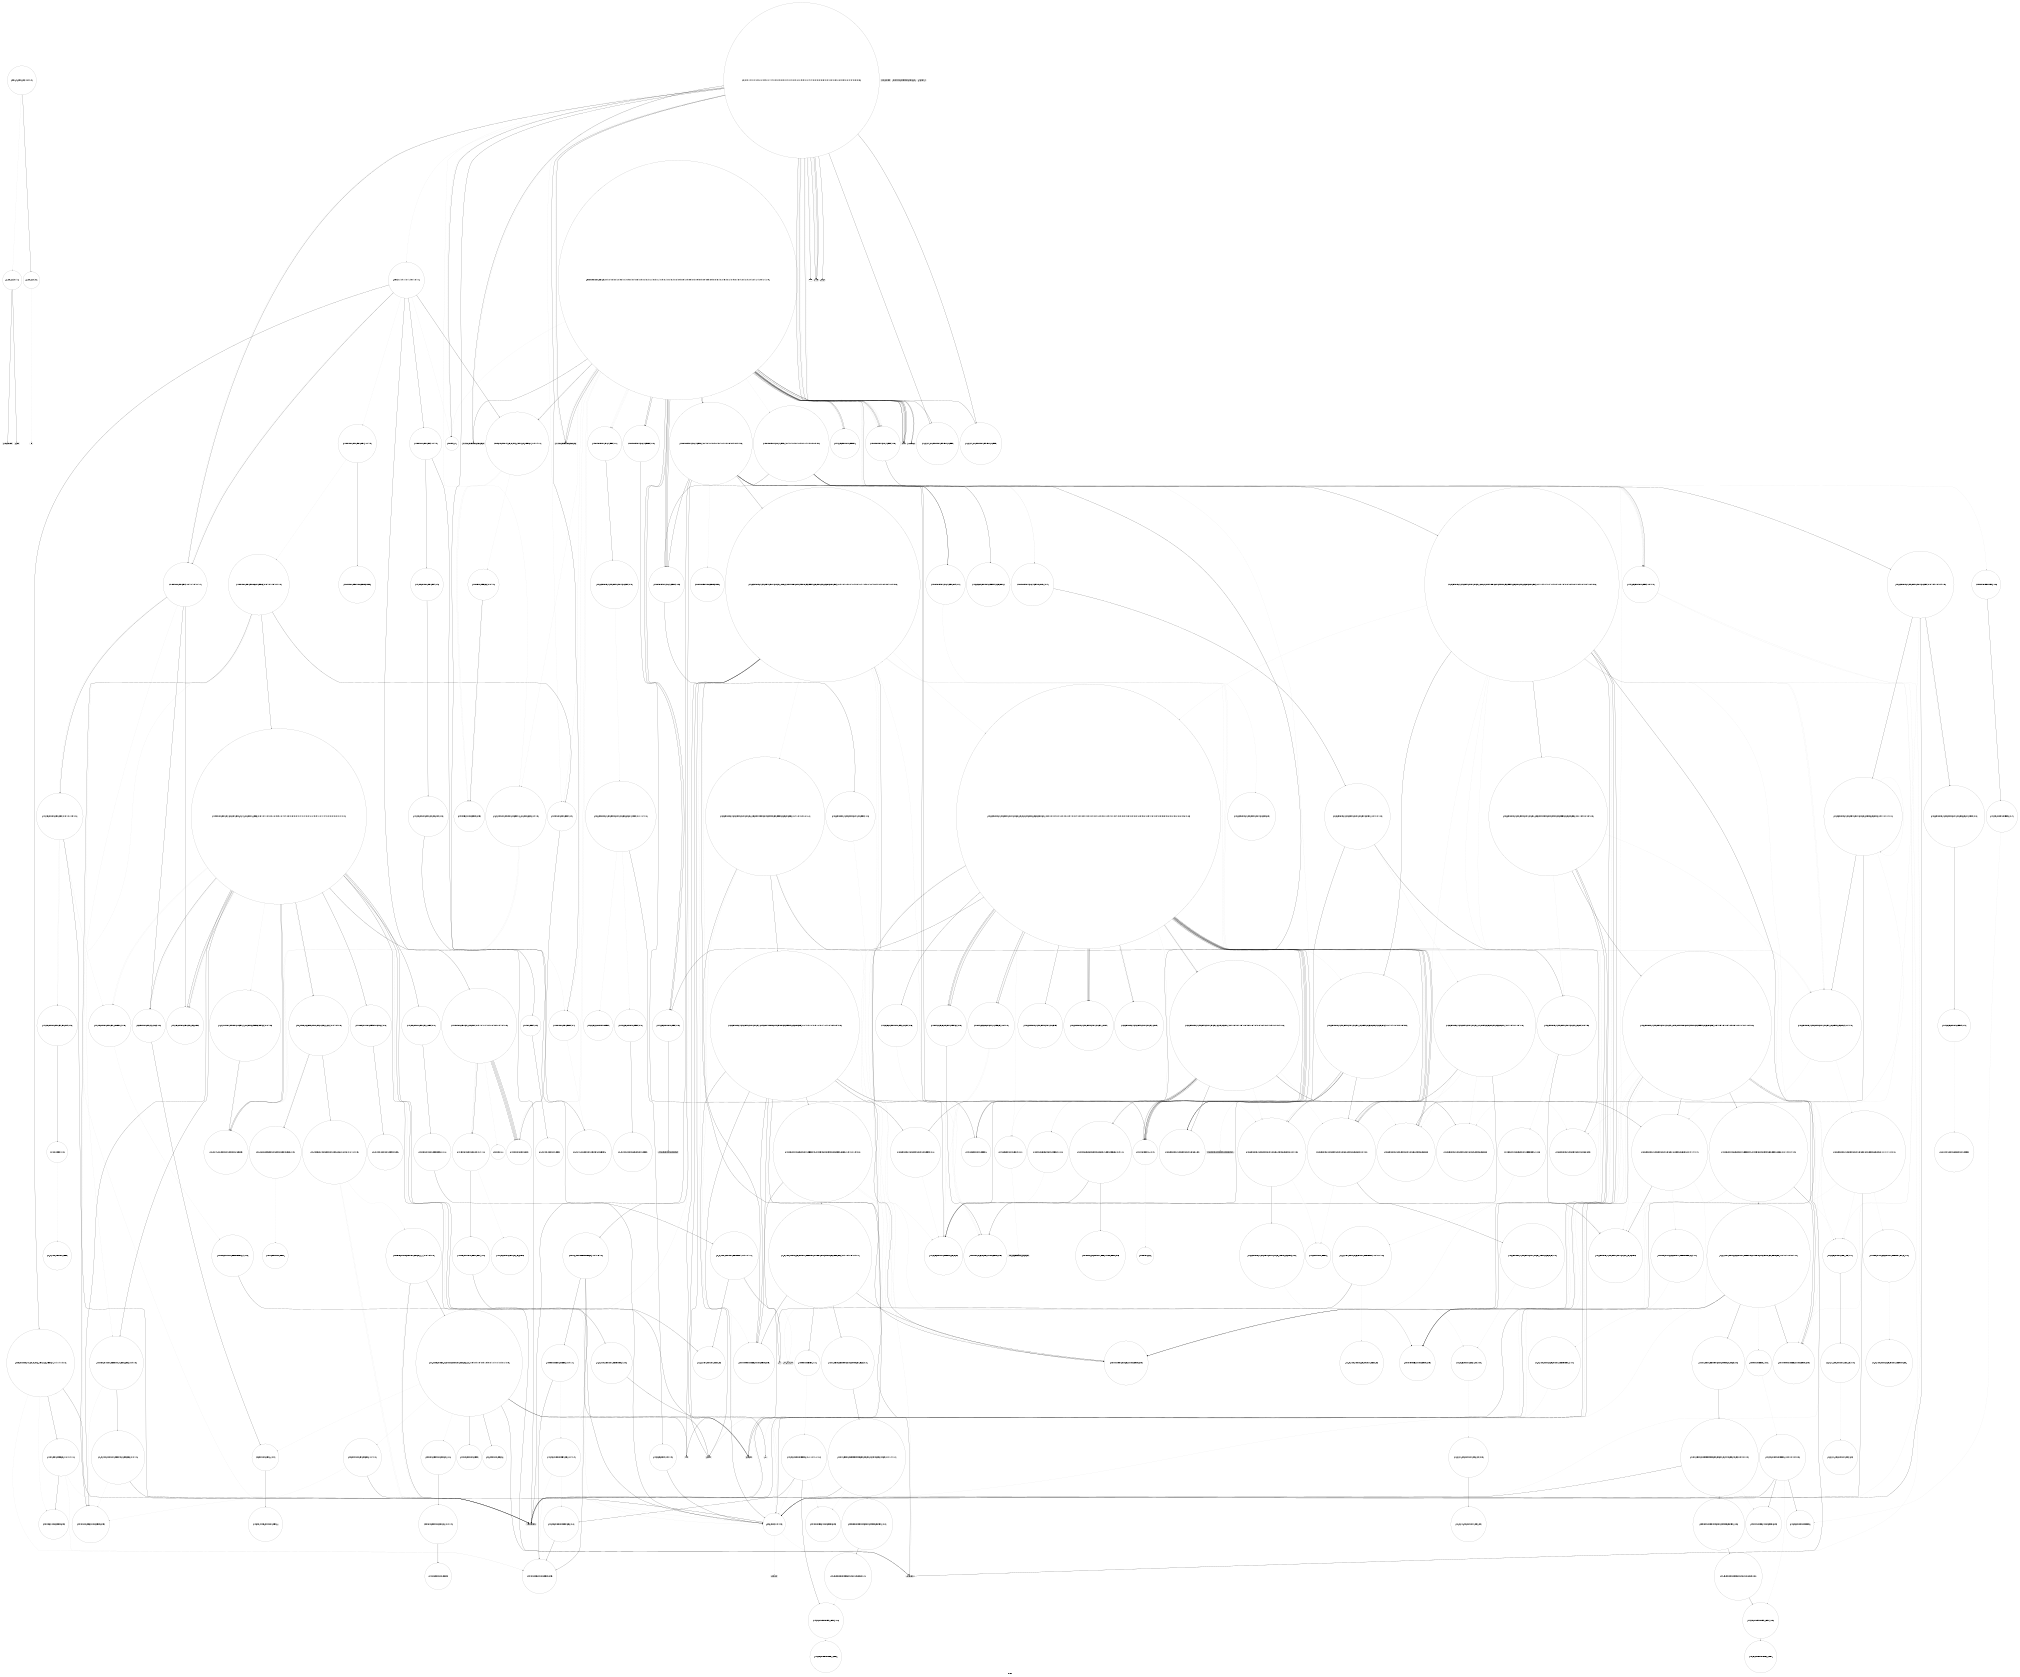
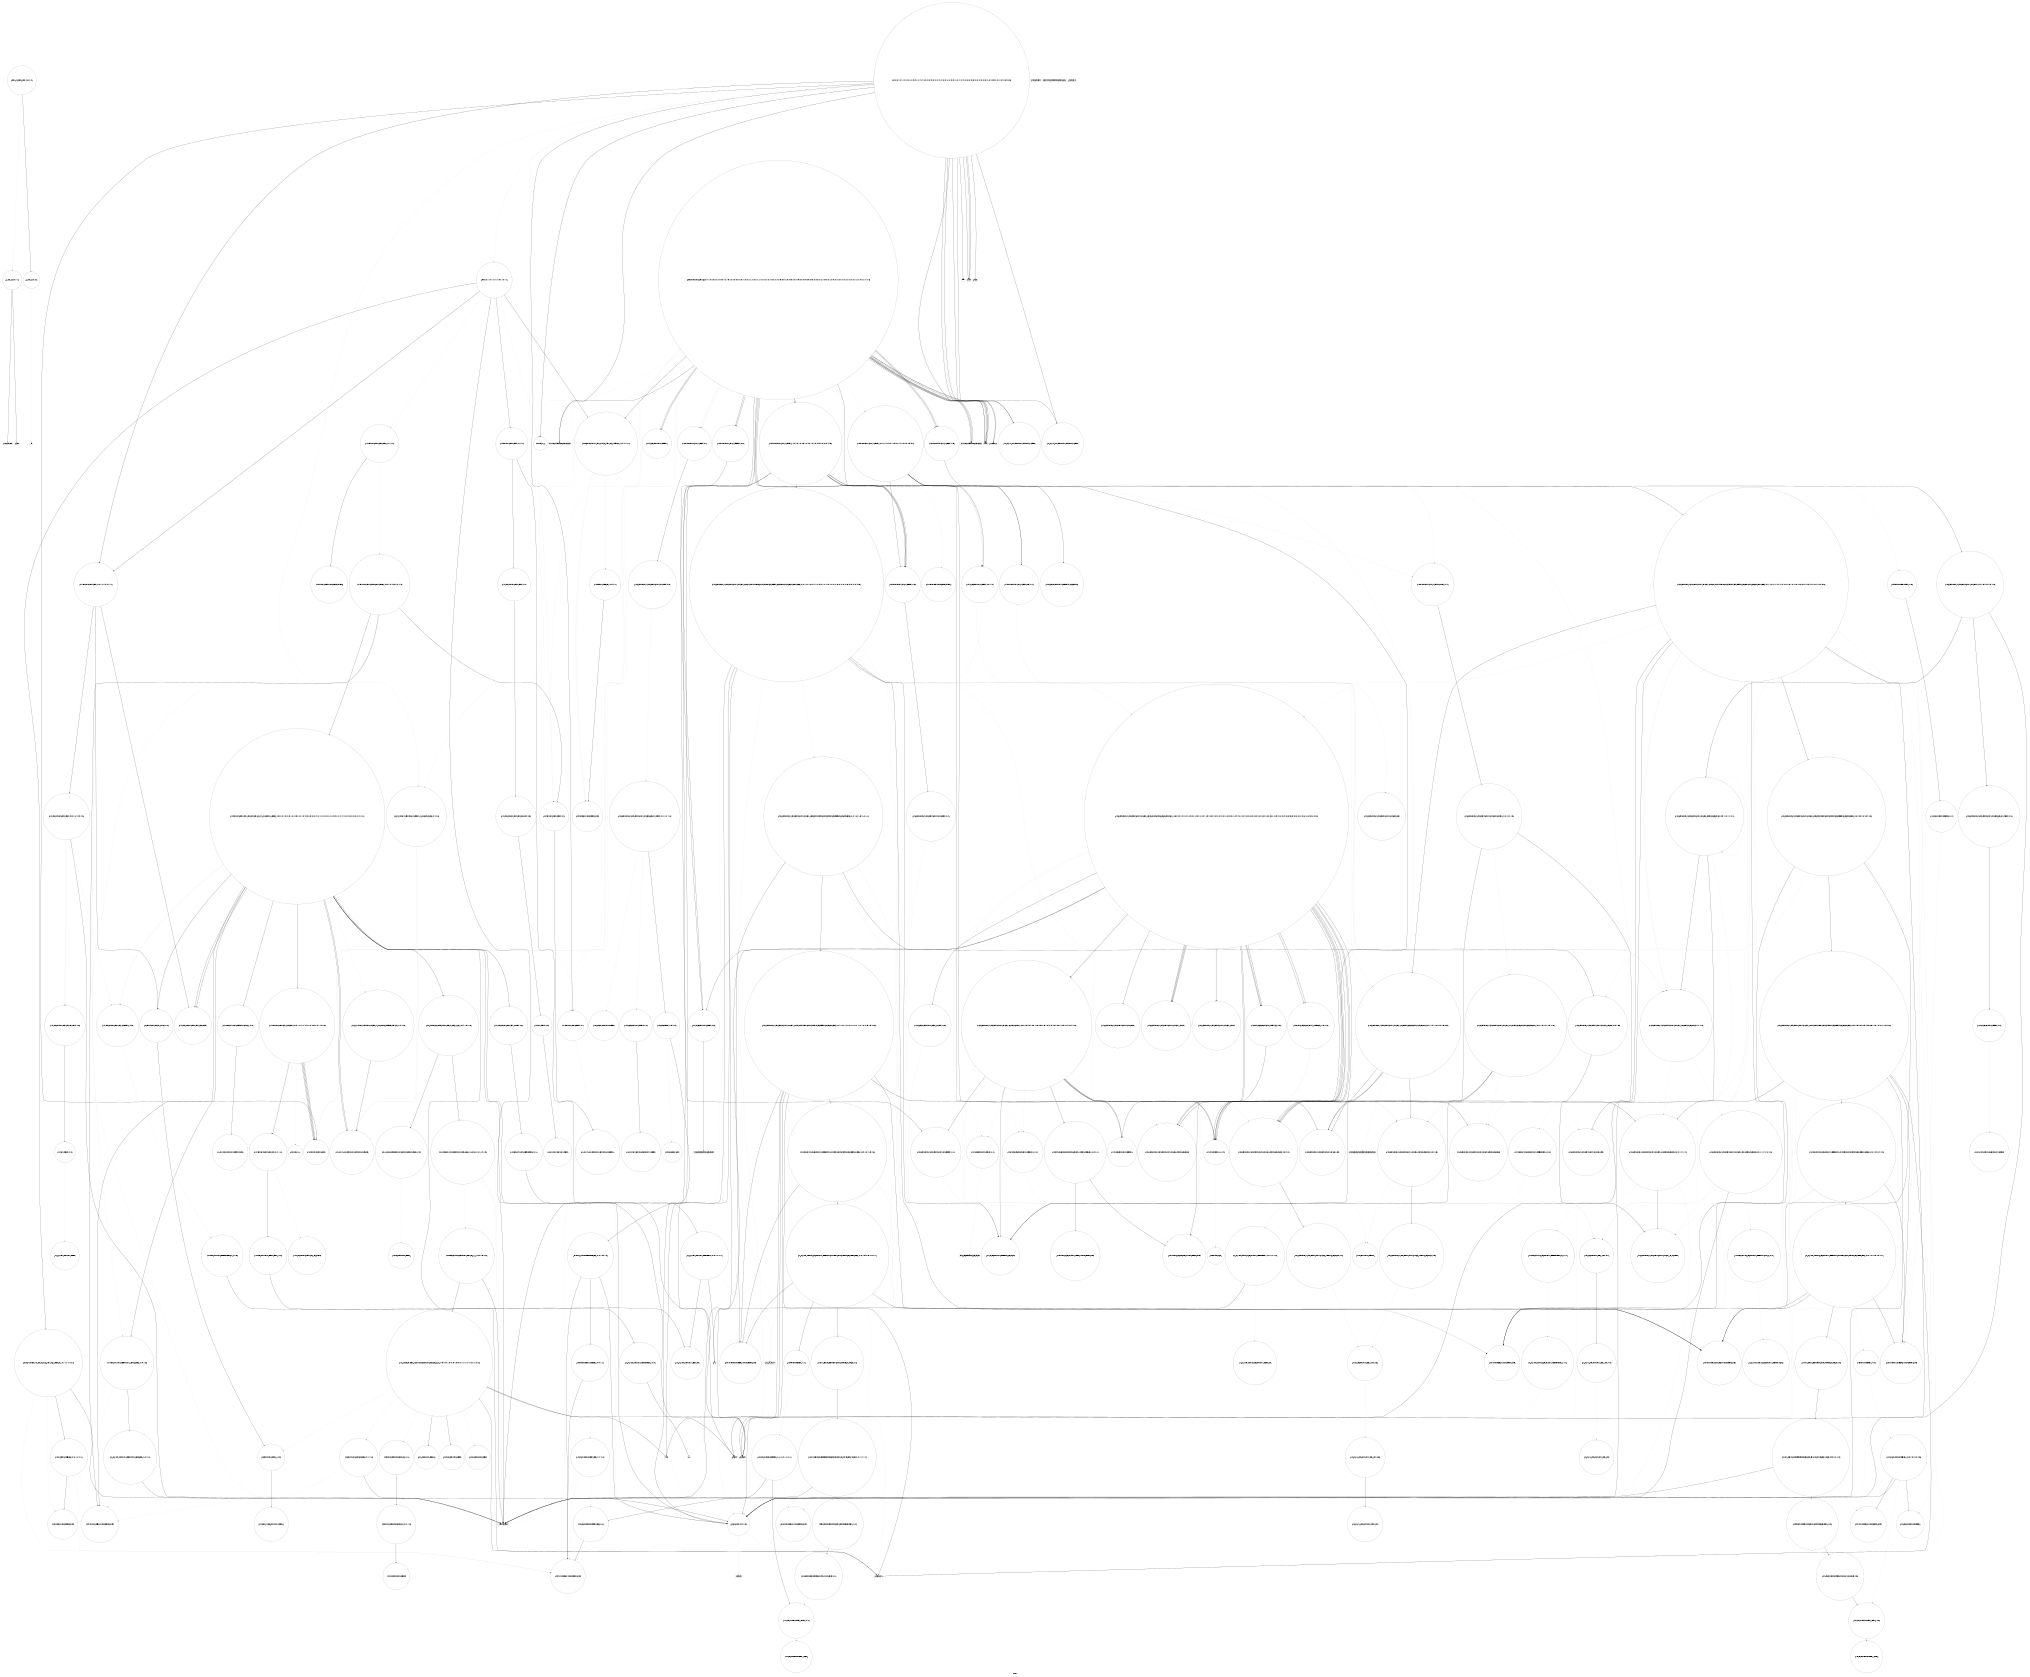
node "{_ZNSt15_Rb_tree_header8_M_resetEv}": added
node "{_ZNSt13move_iteratorIPSt4pairIS0_IiiEiEEppEv}": added
